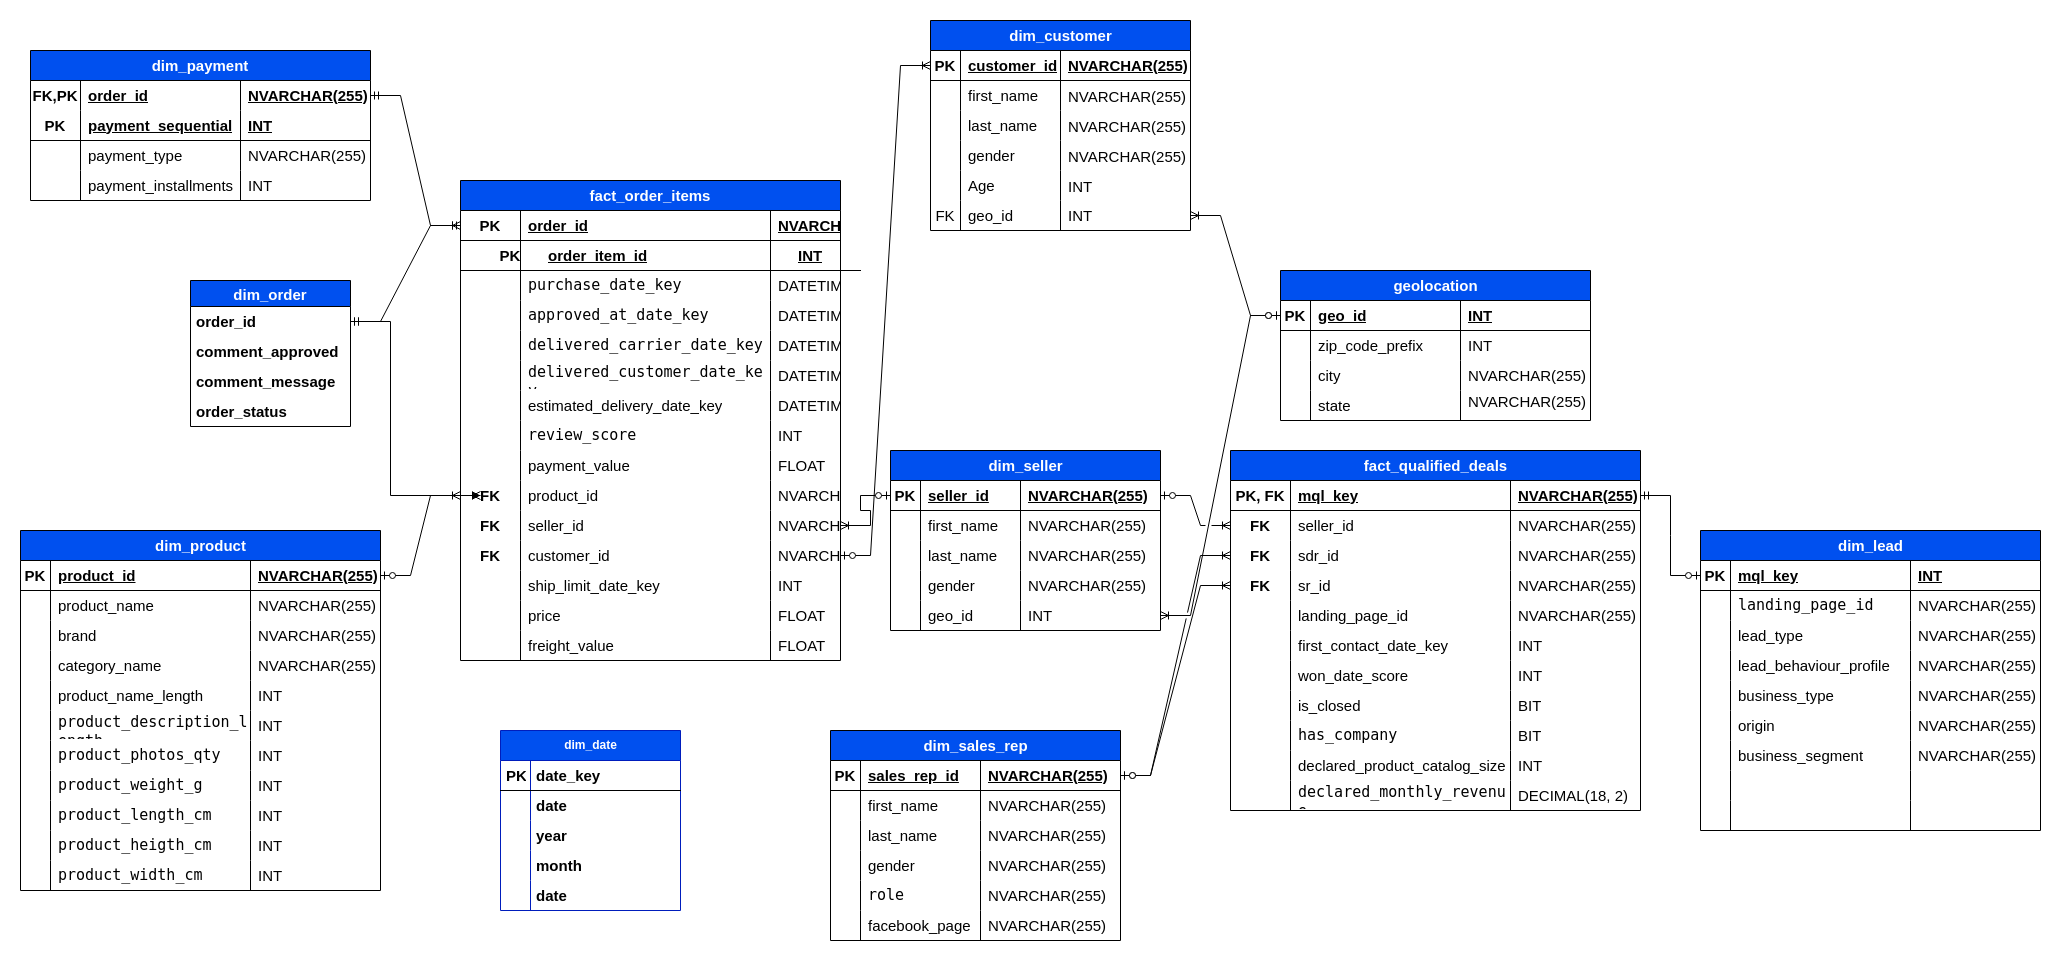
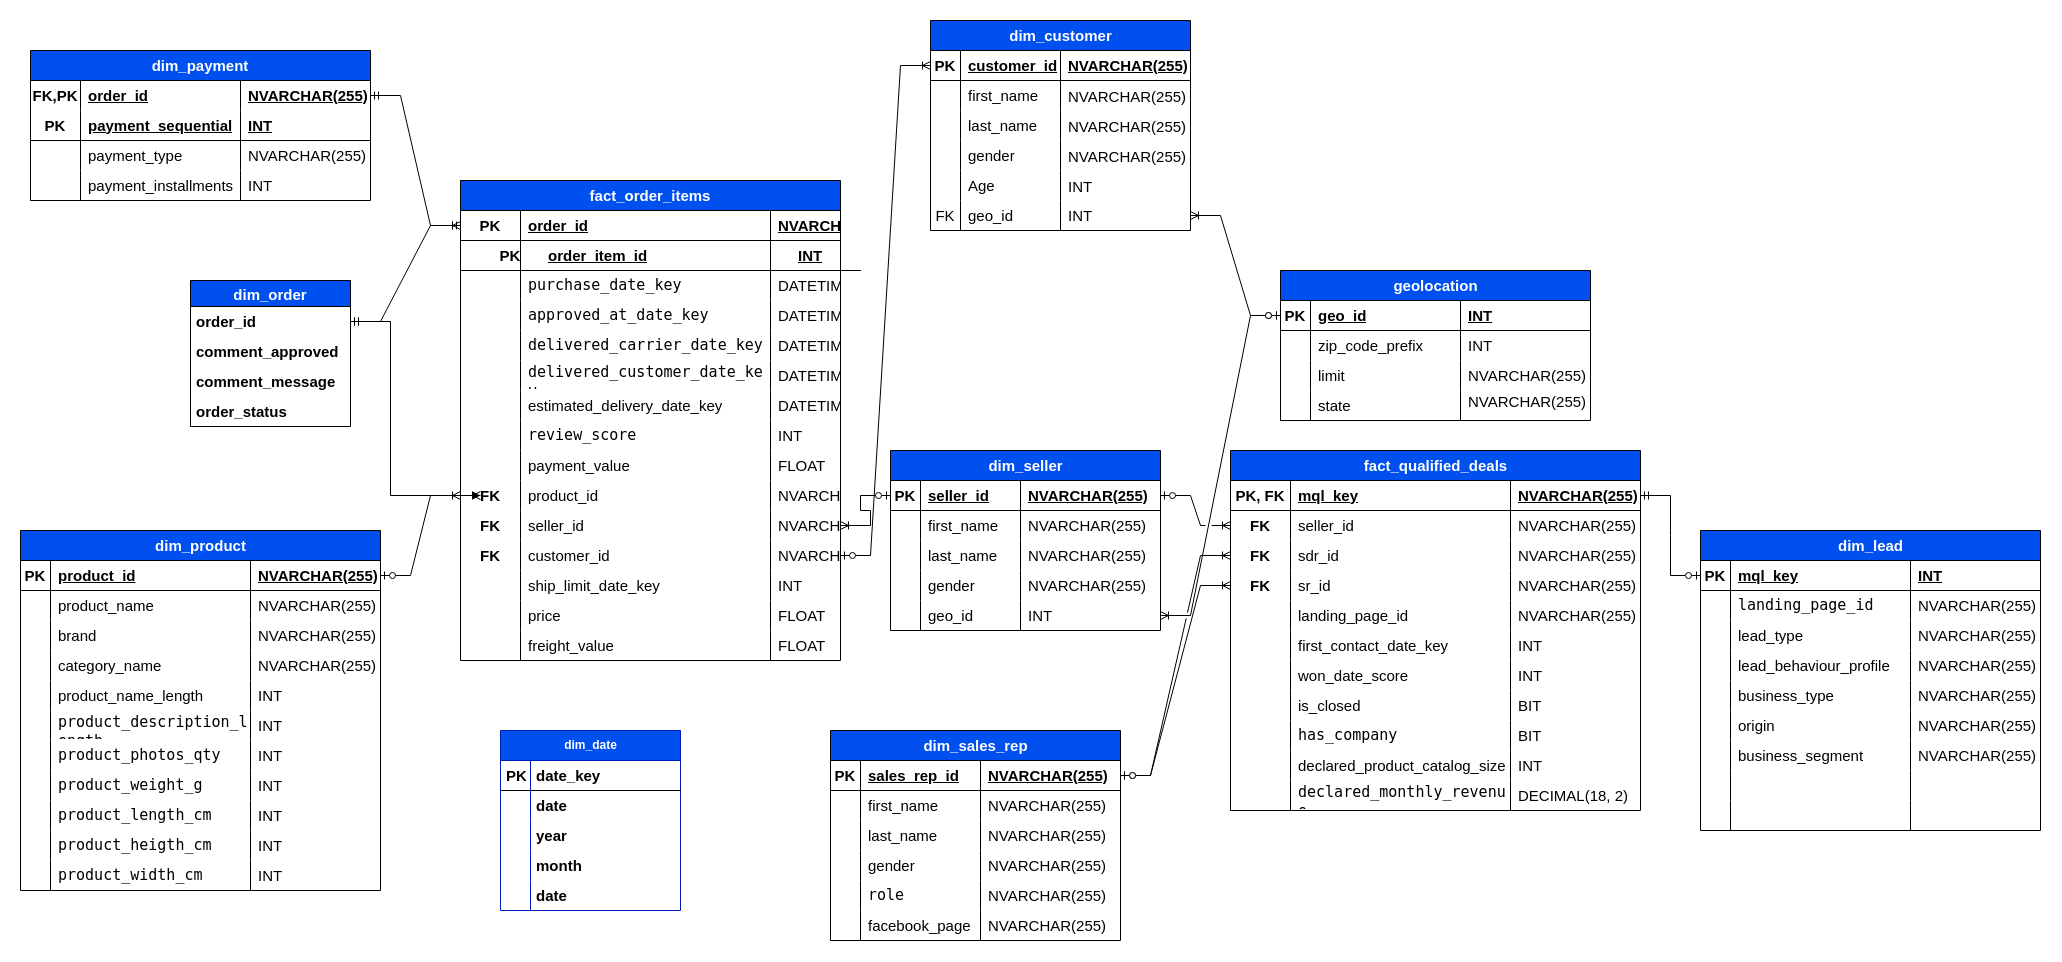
node "city": label "city" -> "limit"
